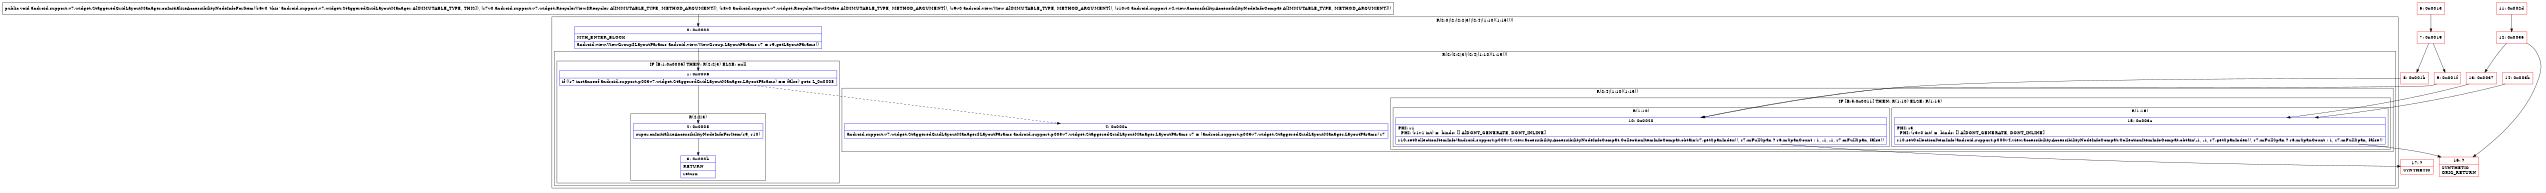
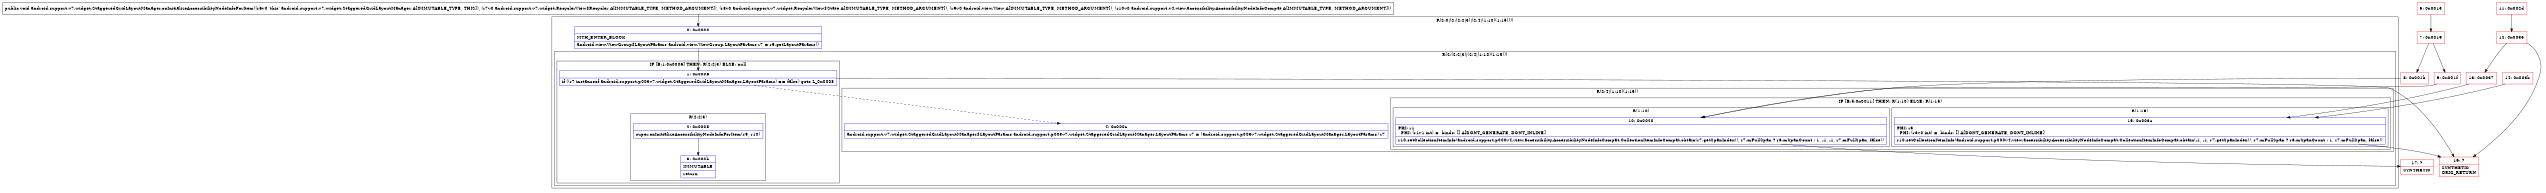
edge "1: 0x0006" -> "2: 0x0008": now "1: 0x0006" -> "16: ?"
node "3: 0x000b": text "RETURN" -> "IMMUTABLE"
